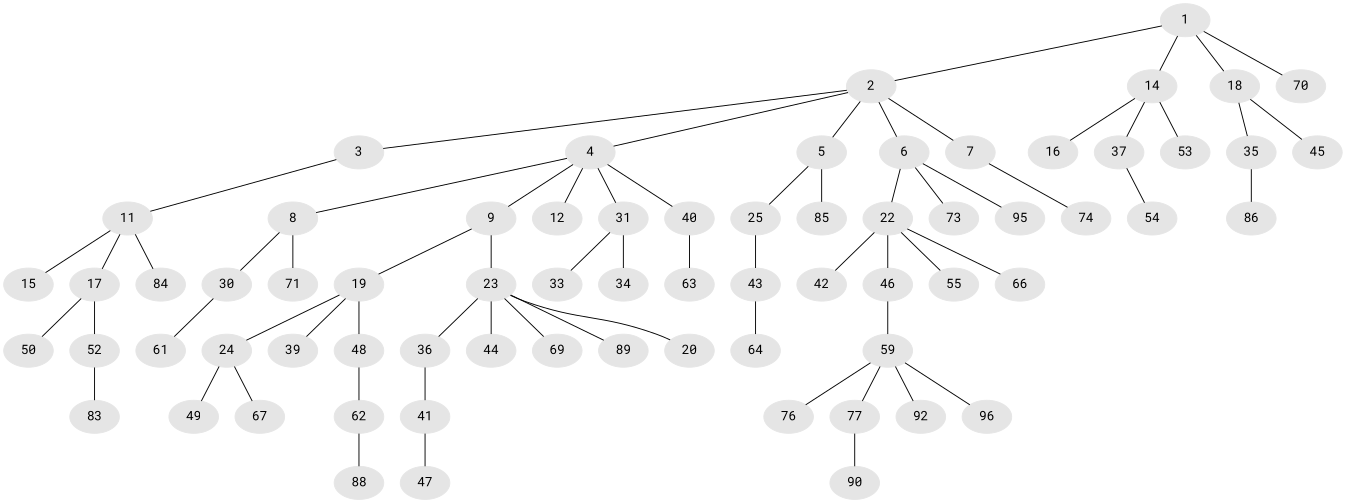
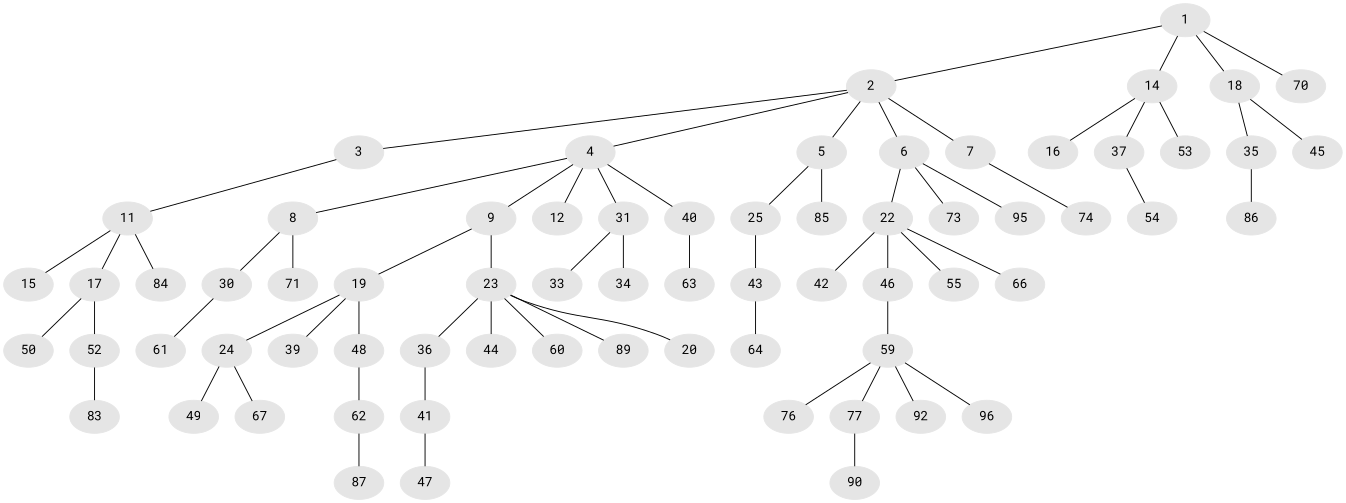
node "69": label "69" -> "60"
node "88": label "88" -> "87"
